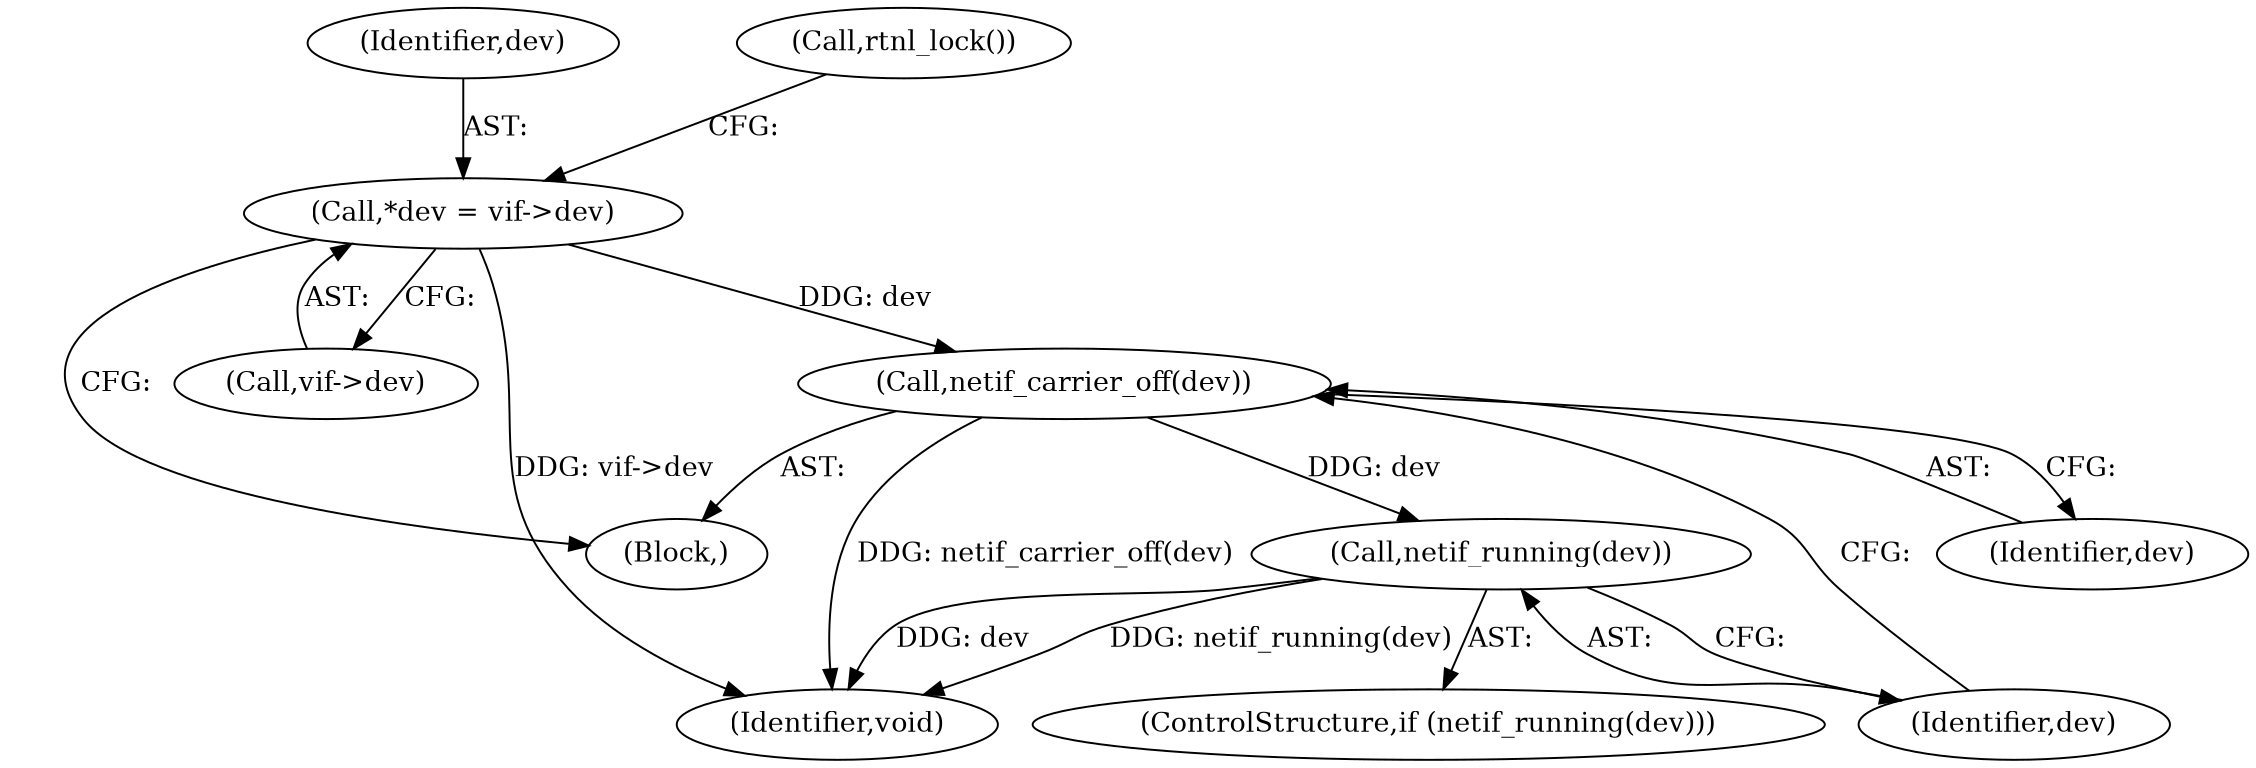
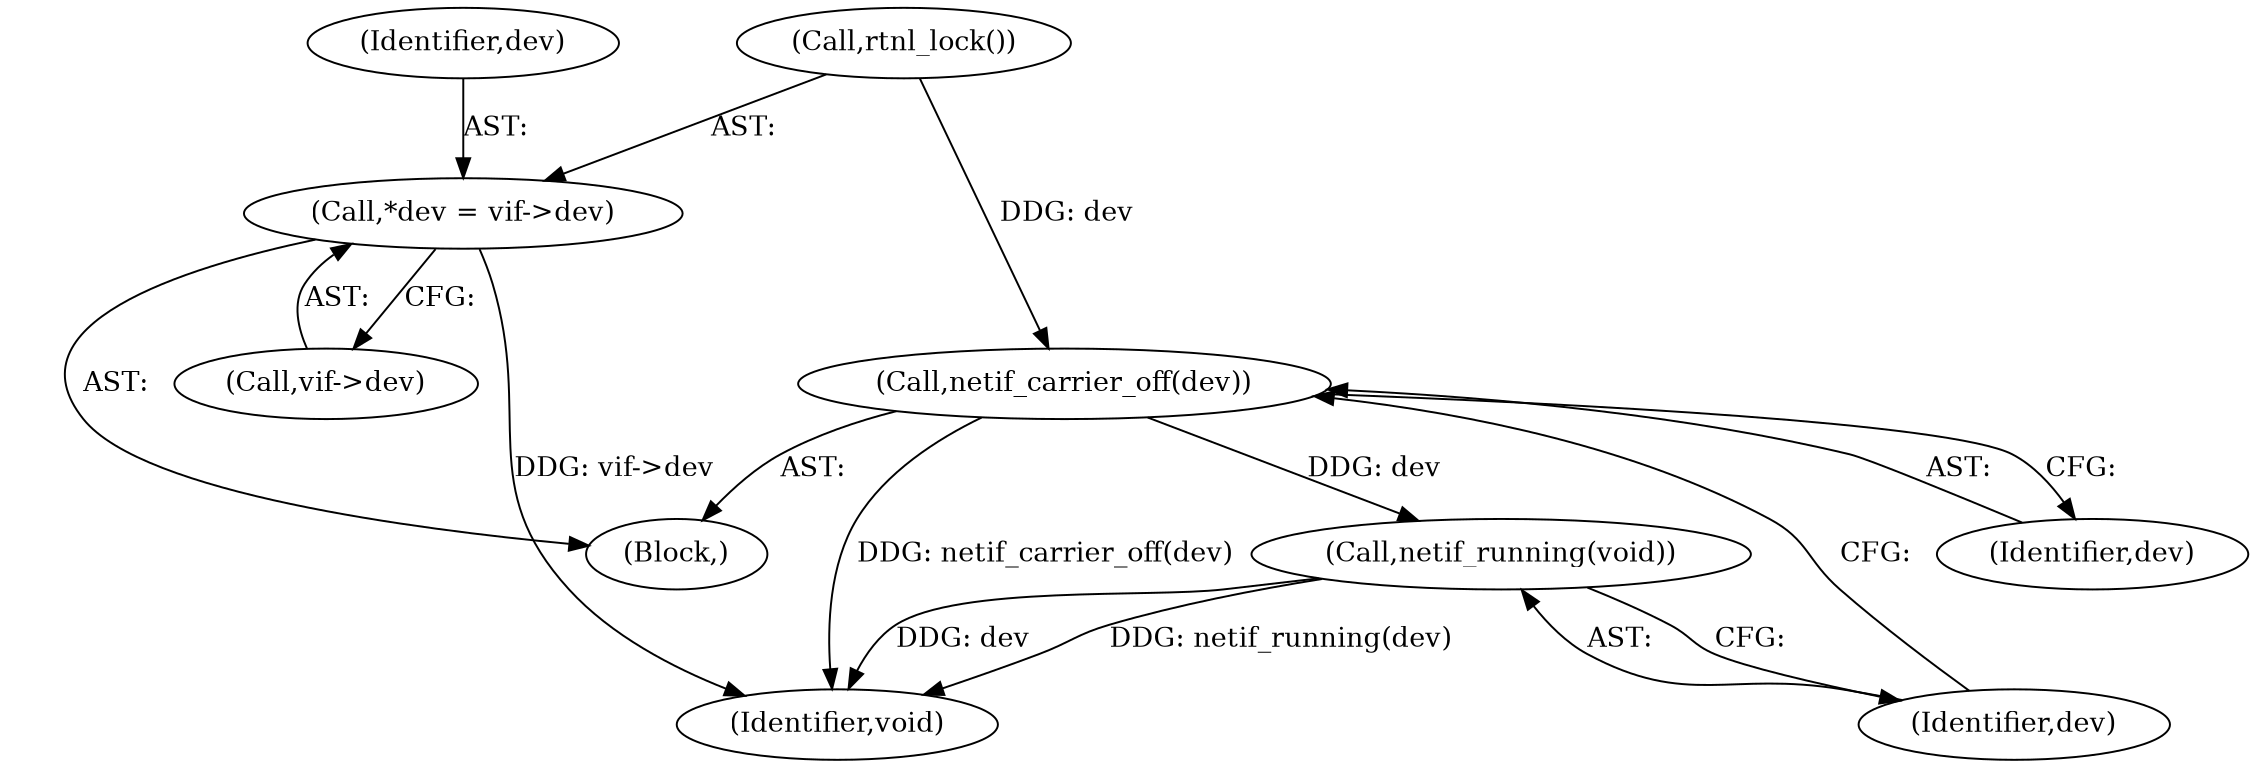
edge "(Call,rtnl_lock())" -> "(Call,*dev = vif->dev)": label "CFG: " -> "AST: "
edge "(Call,*dev = vif->dev)" -> "(Call,netif_carrier_off(dev))": now "(Call,rtnl_lock())" -> "(Call,netif_carrier_off(dev))"
edge "(Call,*dev = vif->dev)" -> "(Block,)": label "CFG: " -> "AST: "
node "(Call,netif_running(dev))": label "(Call,netif_running(dev))" -> "(Call,netif_running(void))"
node "(ControlStructure,if (netif_running(dev)))": removed
